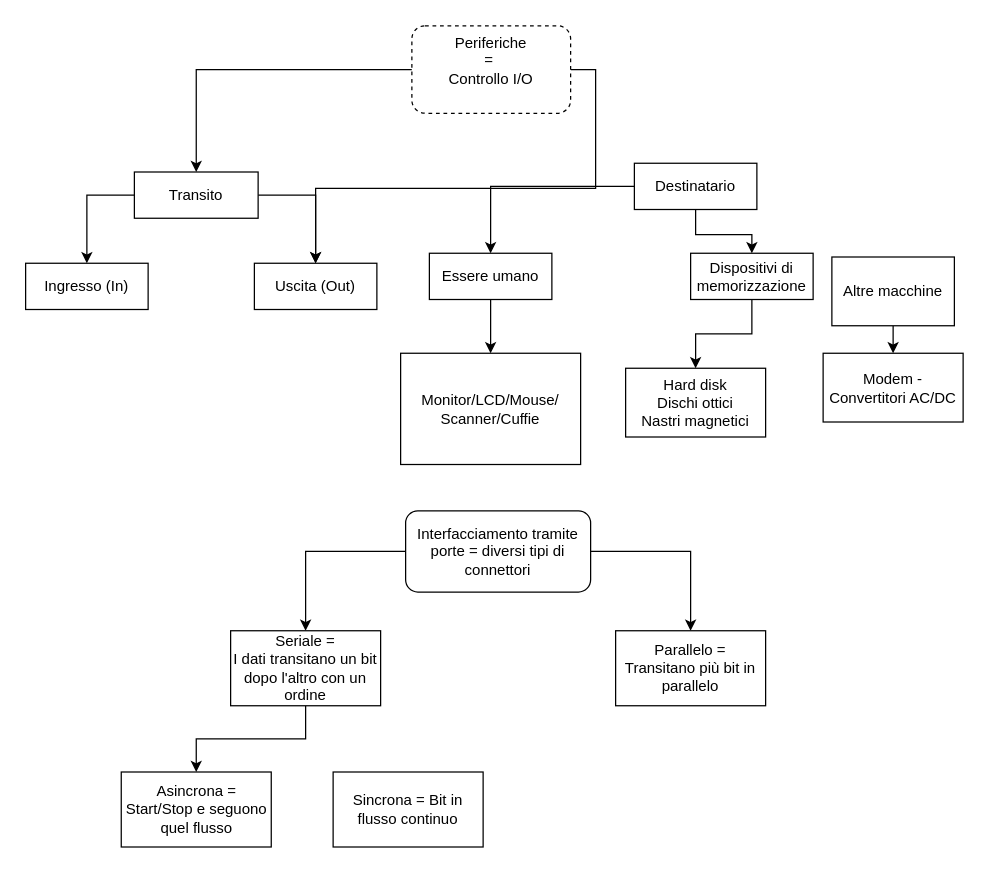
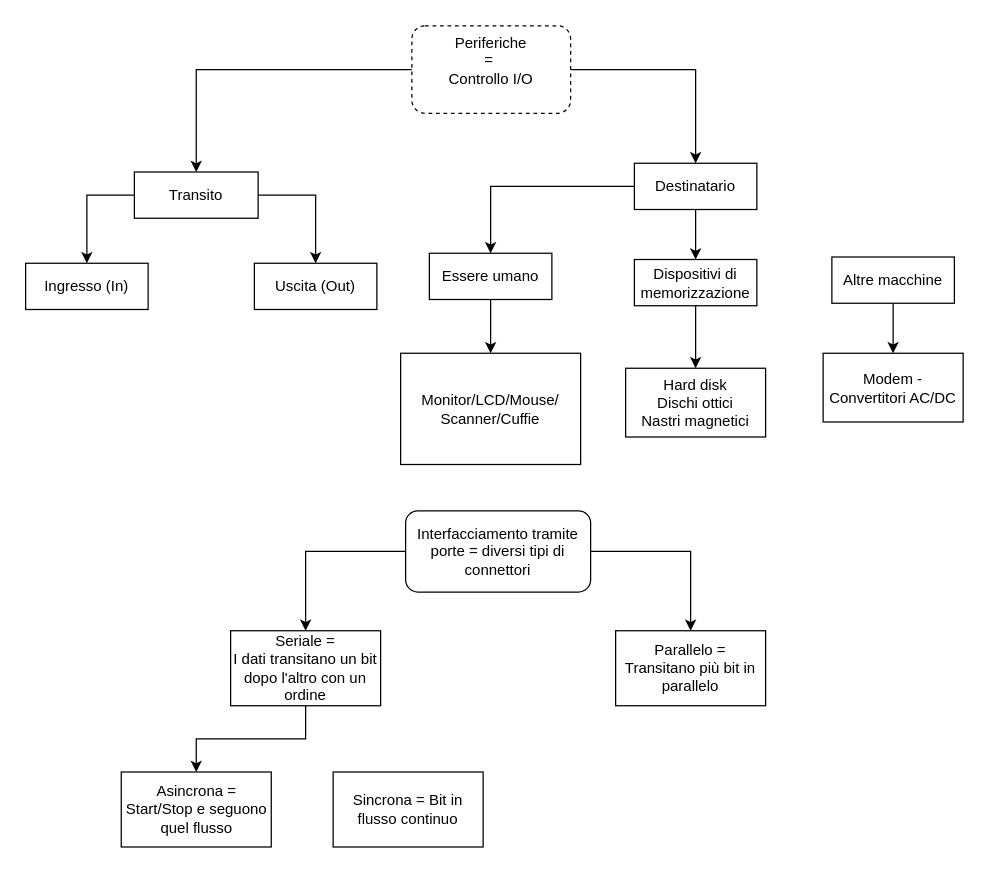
edge "Periferiche = Controllo I/O" -> "Uscita (Out)": now "Periferiche = Controllo I/O" -> "Destinatario"
node "Dispositivi di memorizzazione": moved (752, 276) -> (696, 283)
node "Altre macchine": size 123x69 -> 123x46
